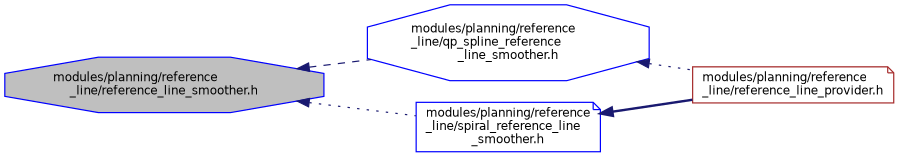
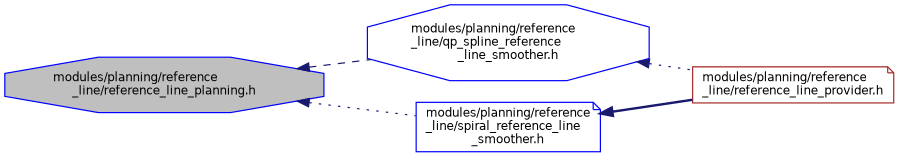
node "modules/planning/reference _line/reference_line_smoother.h": label "modules/planning/reference _line/reference_line_smoother.h" -> "modules/planning/reference _line/reference_line_planning.h"
